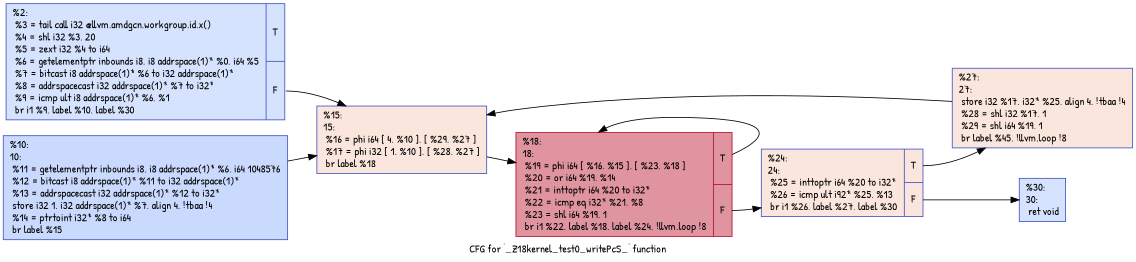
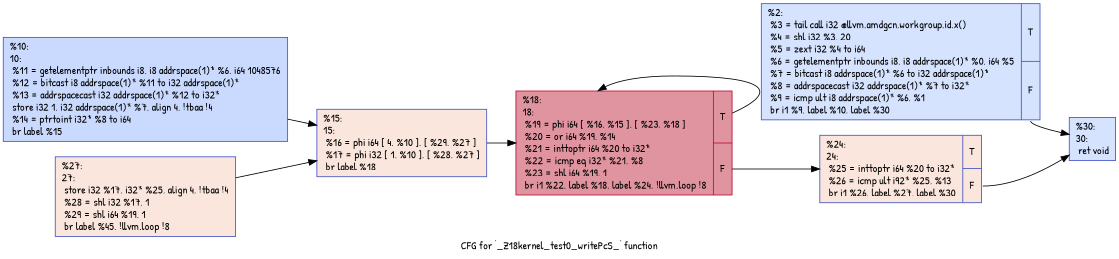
edge "%2:" -> "%15:": now "%2:" -> "%30:"
edge "%24:" -> "%27:": removed
